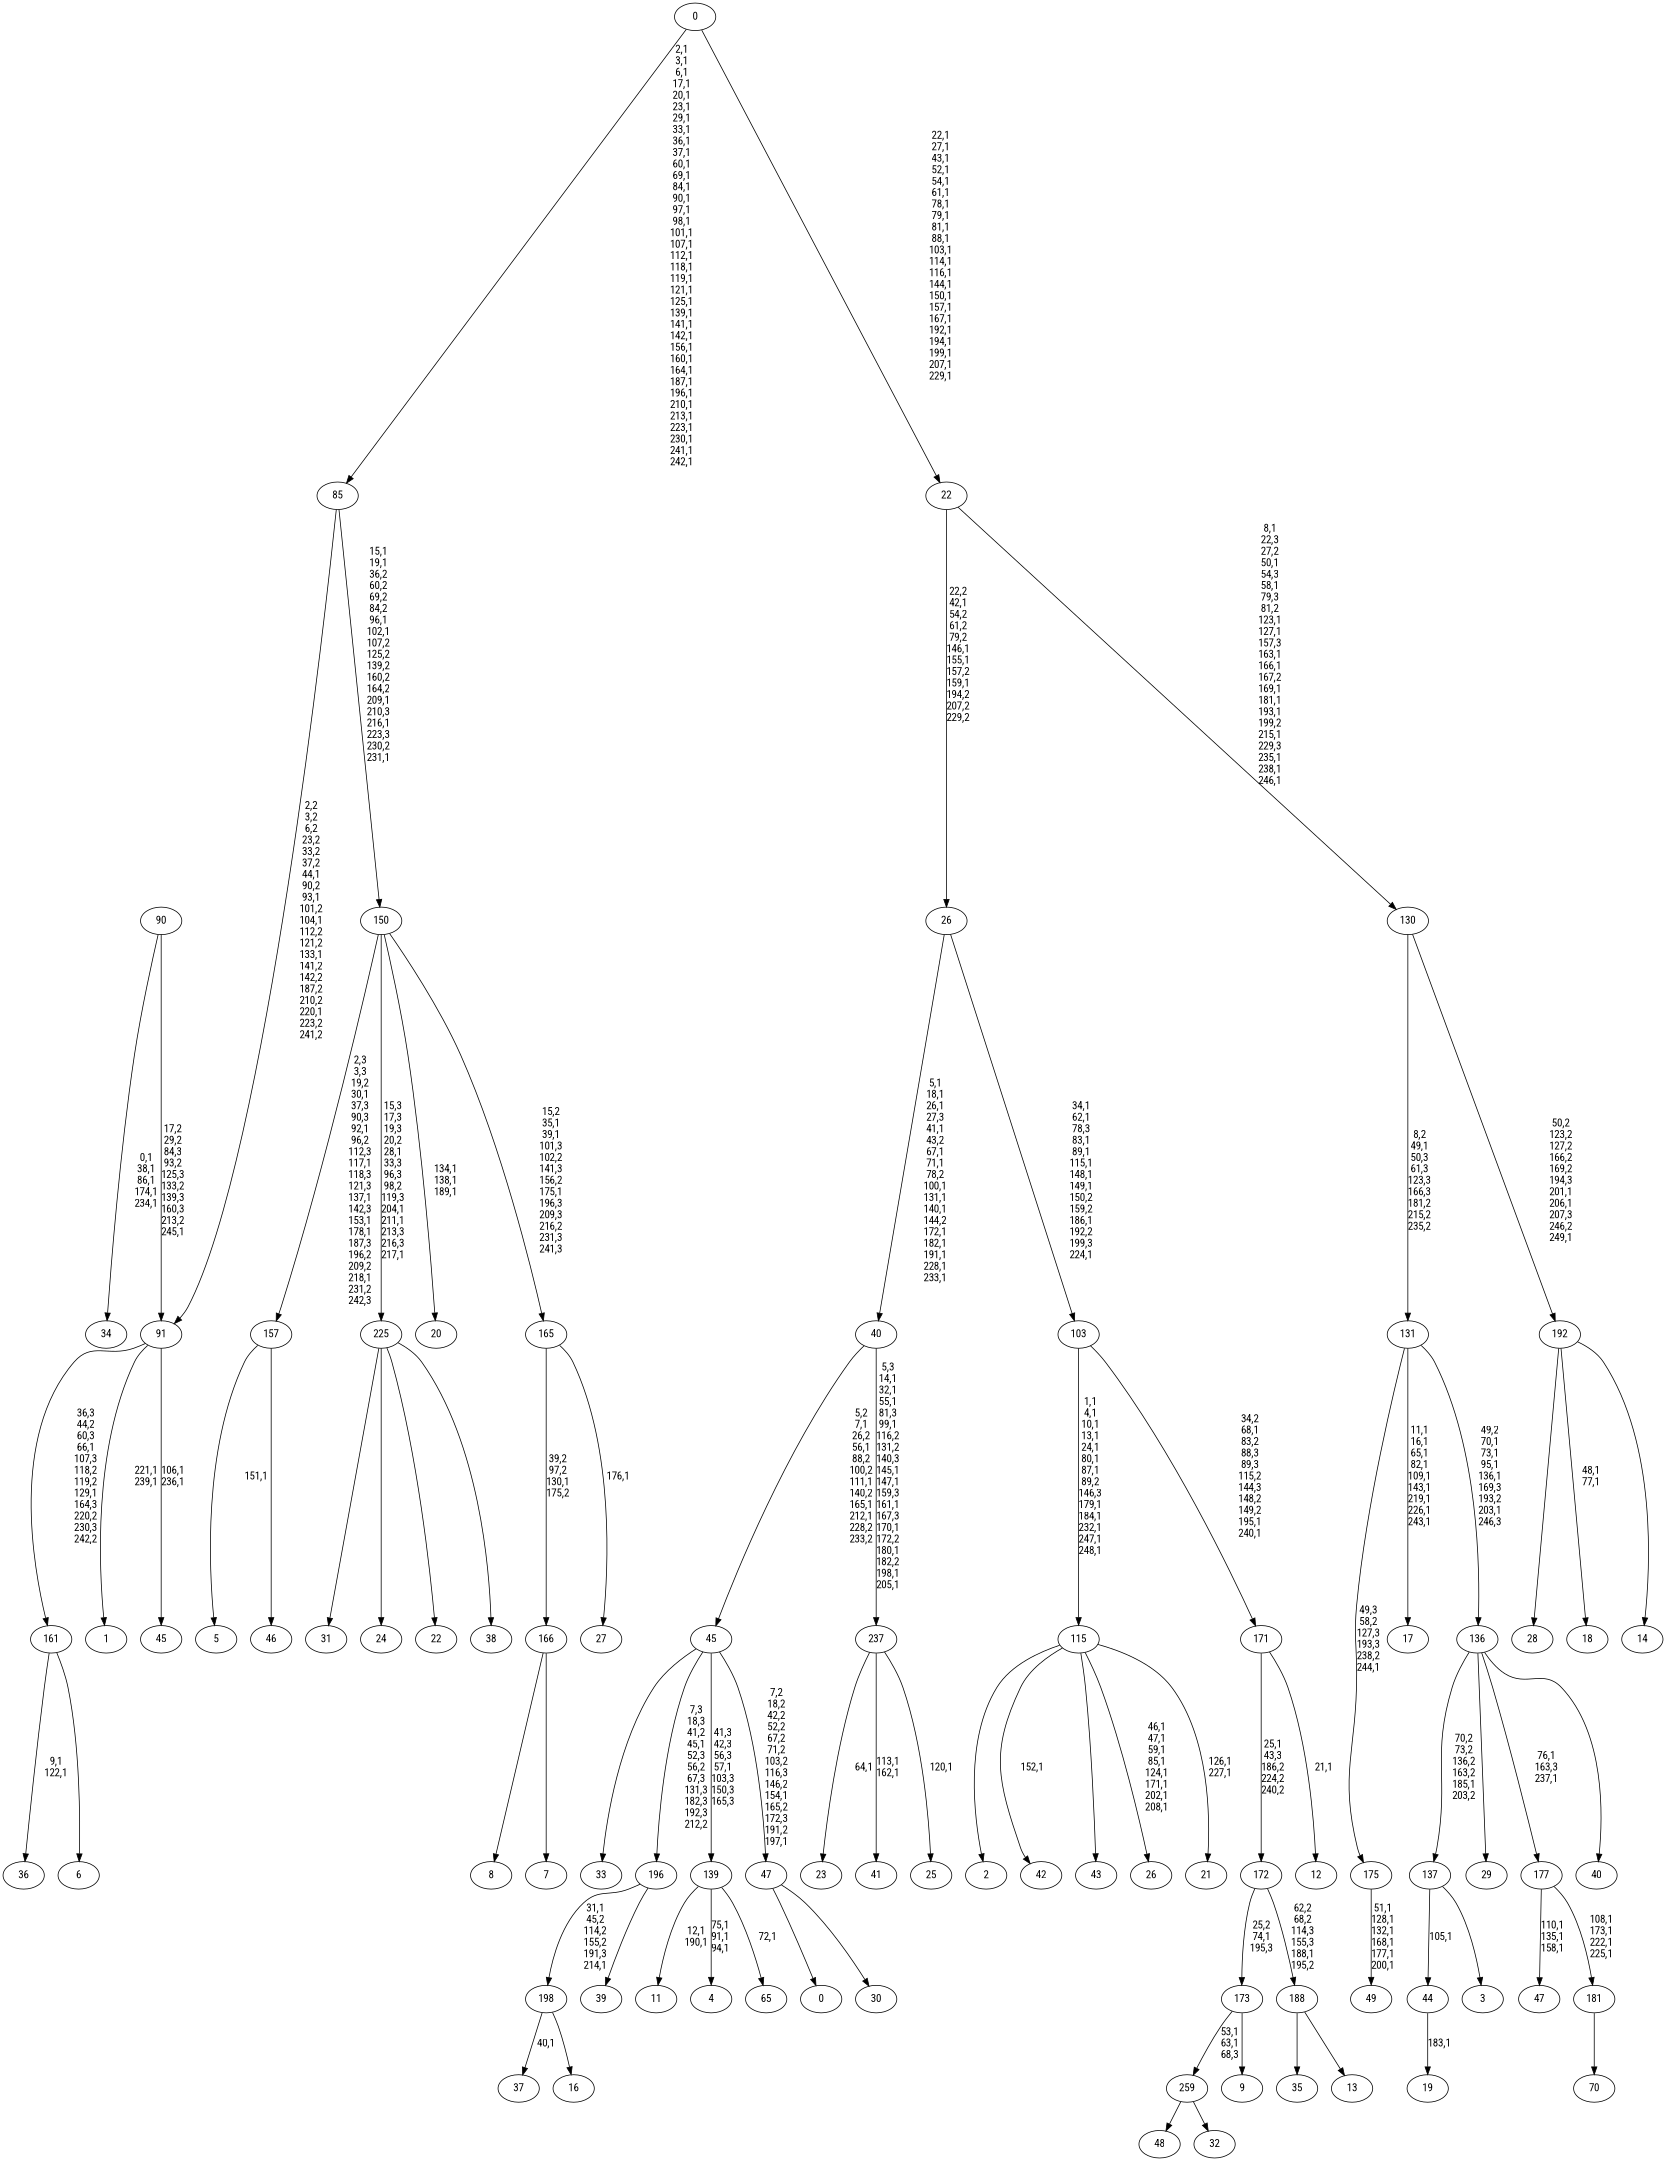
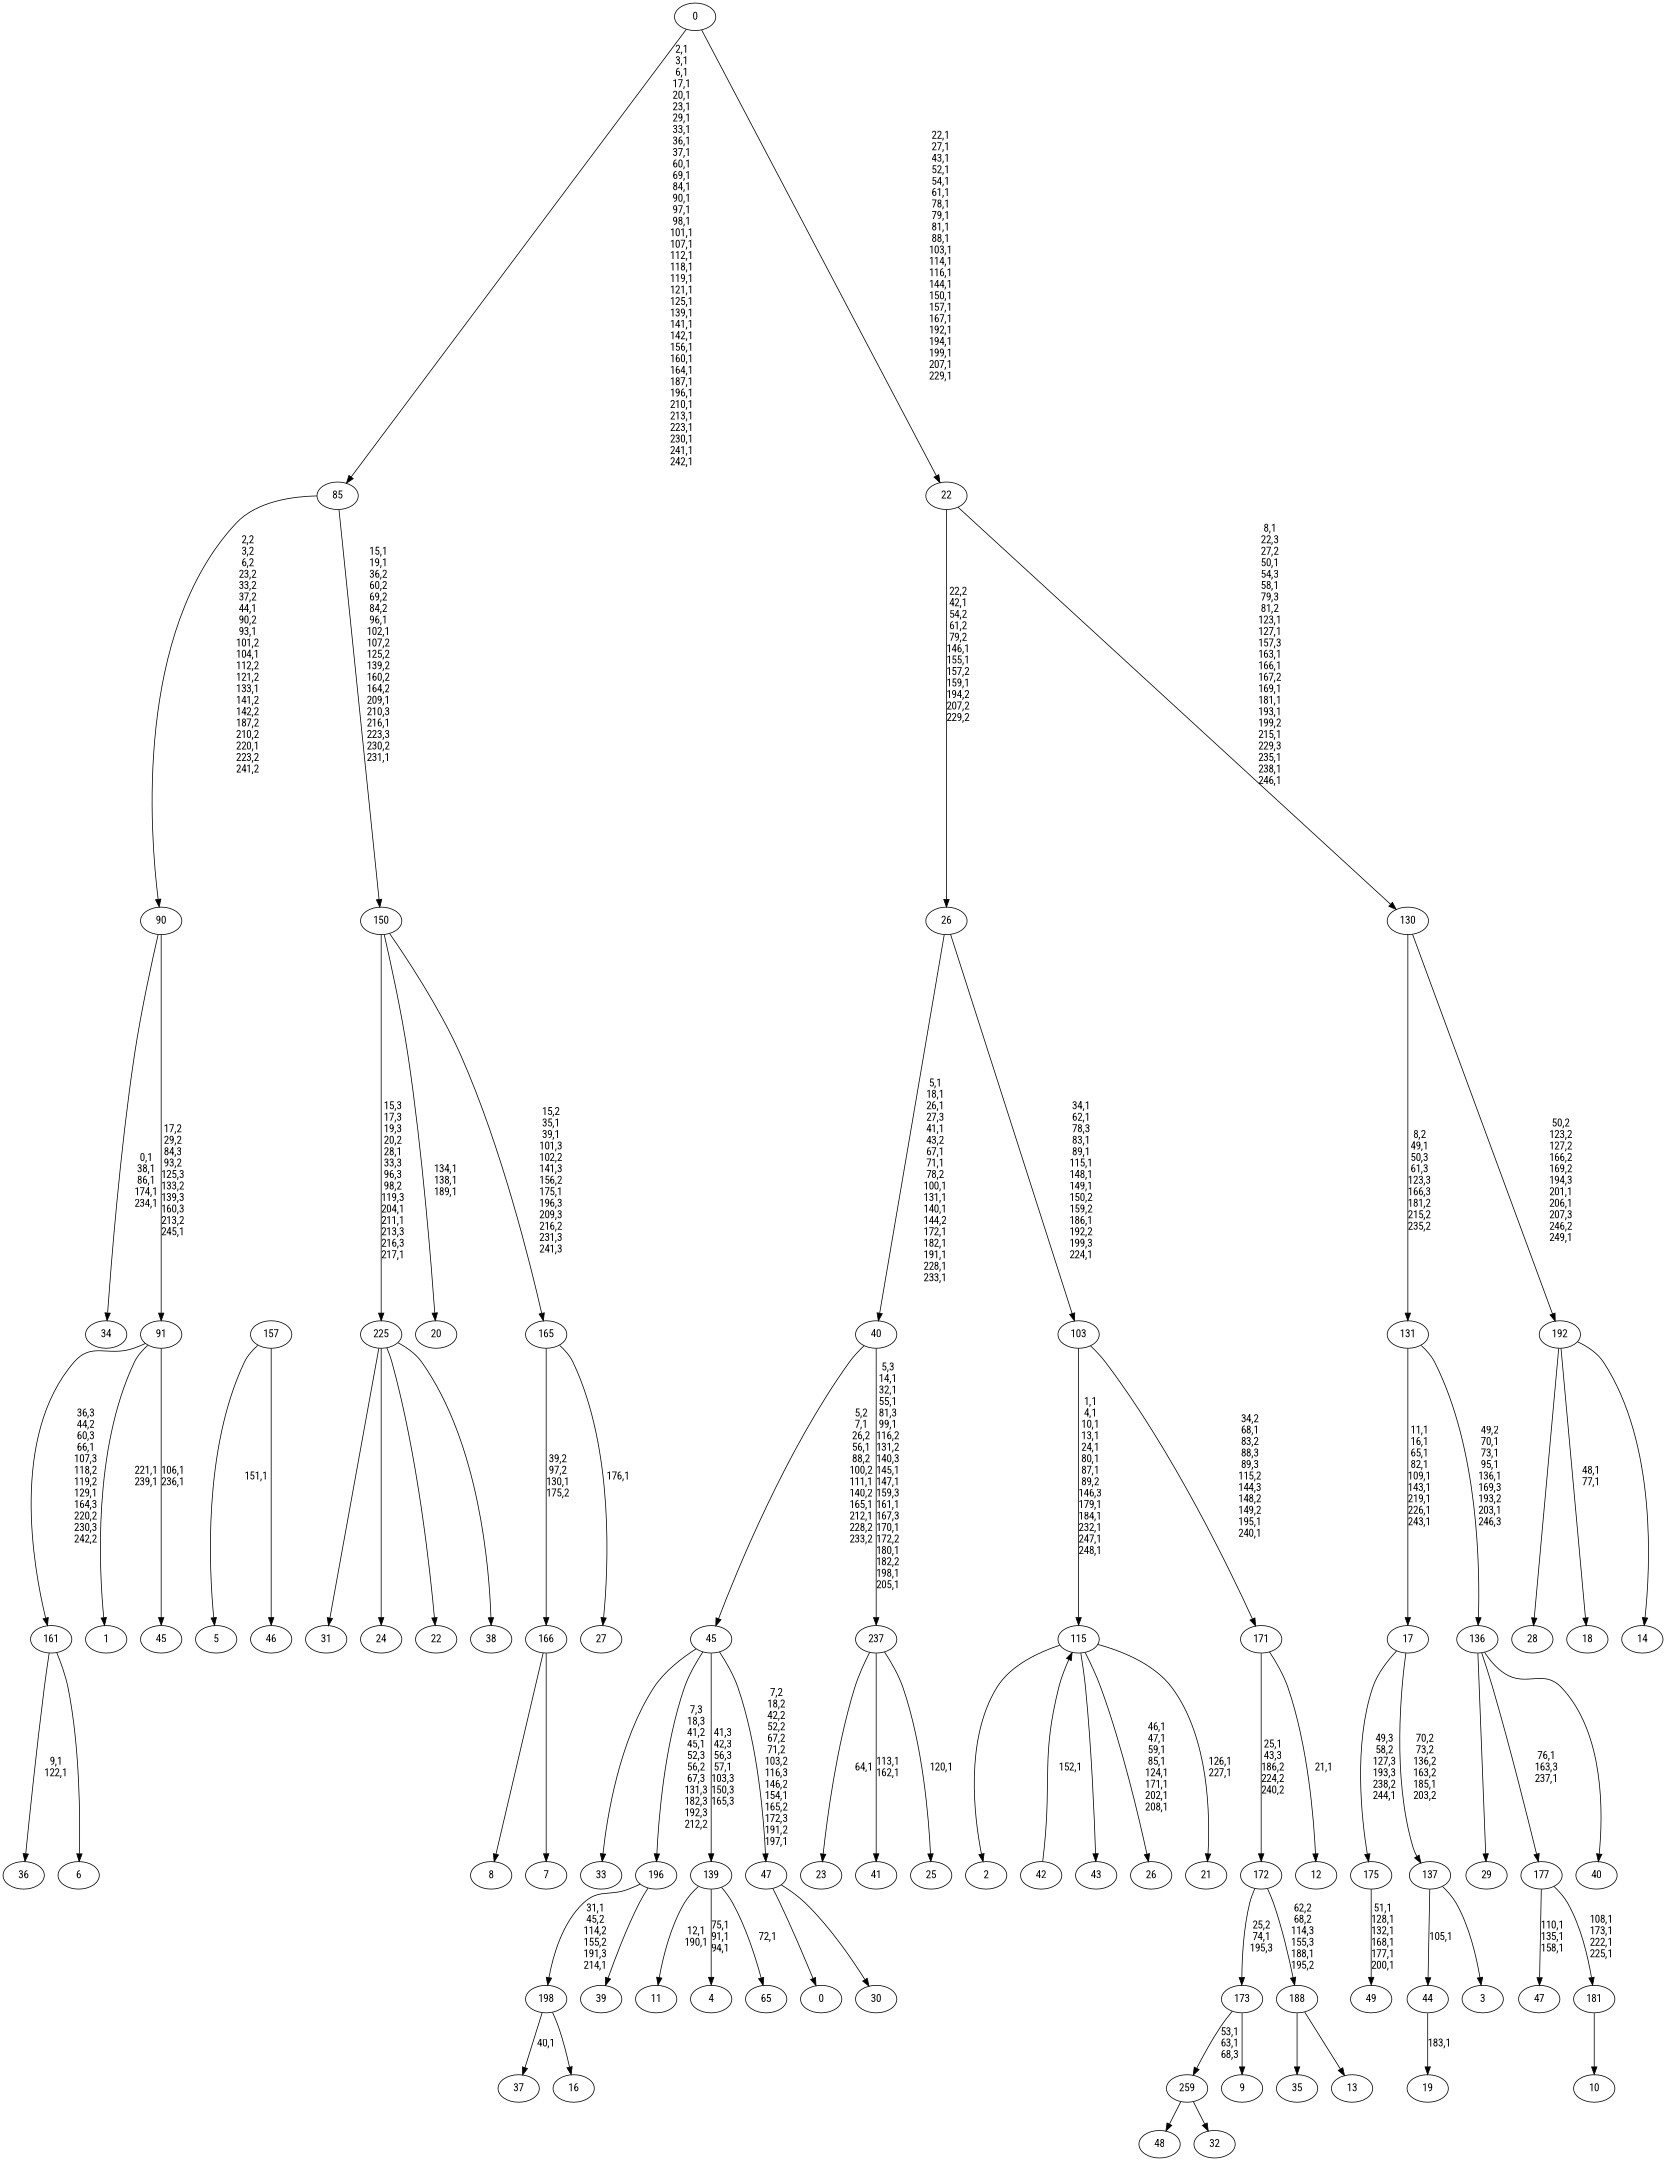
edge "85" -> "91": now "85" -> "90"
edge "150" -> "157": removed, label "2,3 3,3 19,2 30,1 37,3 90,3 92,1 96,2 112,3 117,1 118,3 121,3 137,1 142,3 153,1 178,1 187,3 196,2 209,2 218,1 231,2 242,3"
edge "131" -> "175": now "17" -> "175"
edge "115" -> "42": reversed
edge "136" -> "137": now "17" -> "137"
node "70": label "70" -> "10"
